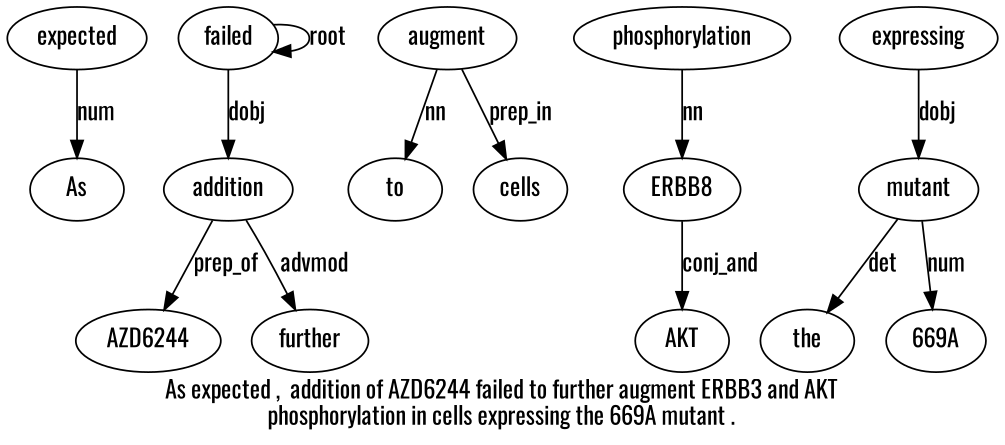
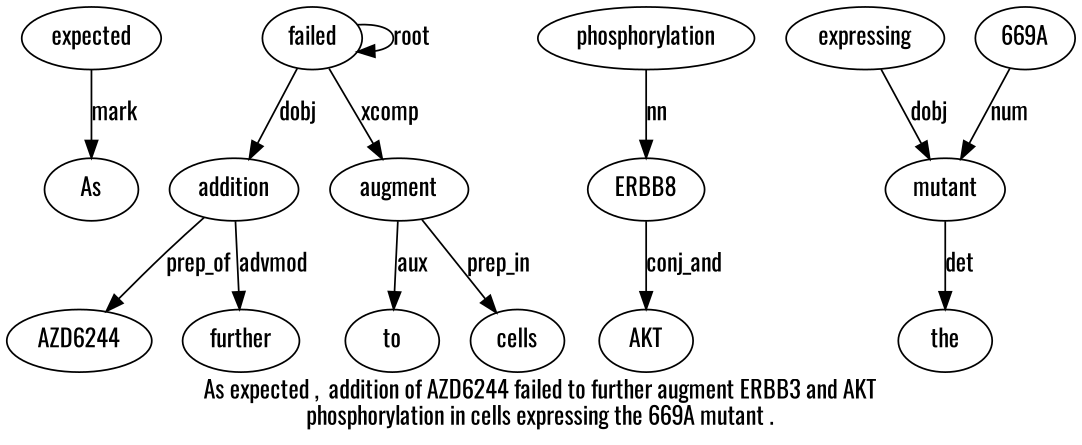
edge "failed" -> "augment": added, label "xcomp"
edge "expected" -> "As": label "num" -> "mark"
edge "augment" -> "to": label "nn" -> "aux"
edge "mutant" -> "669A": reversed
